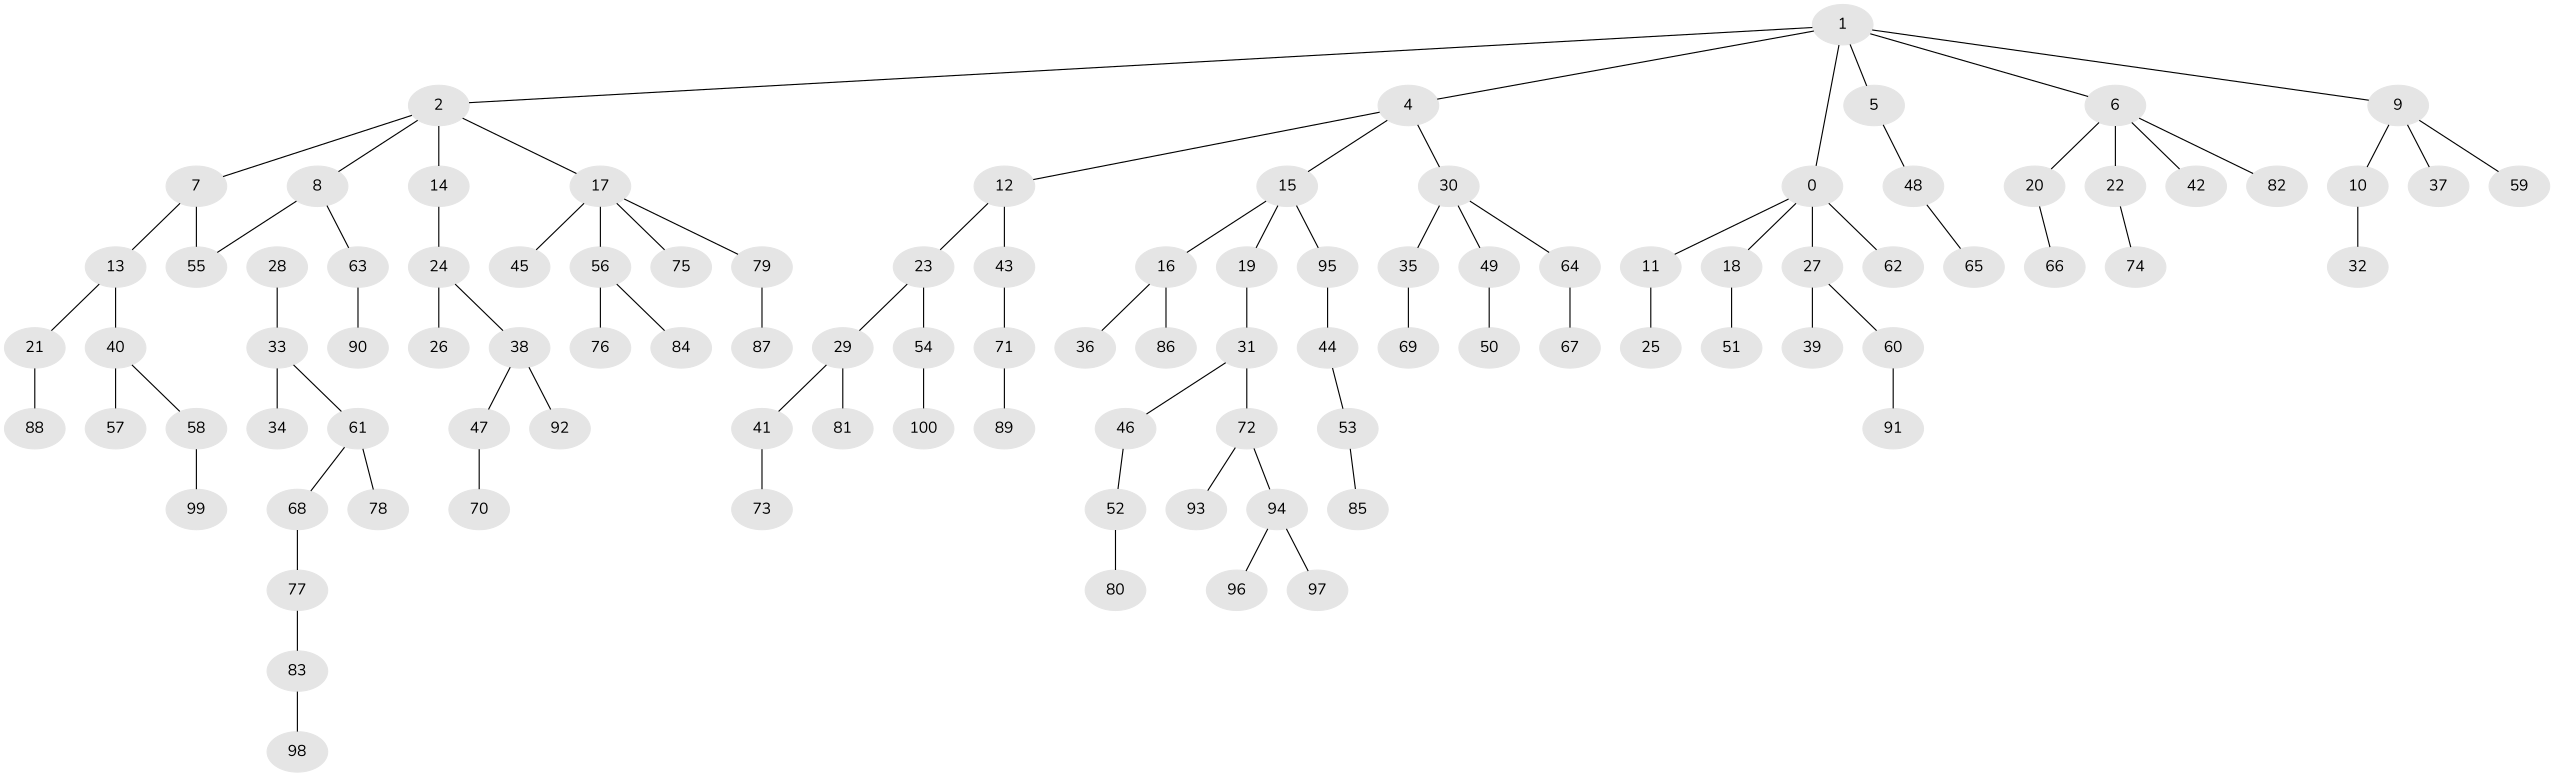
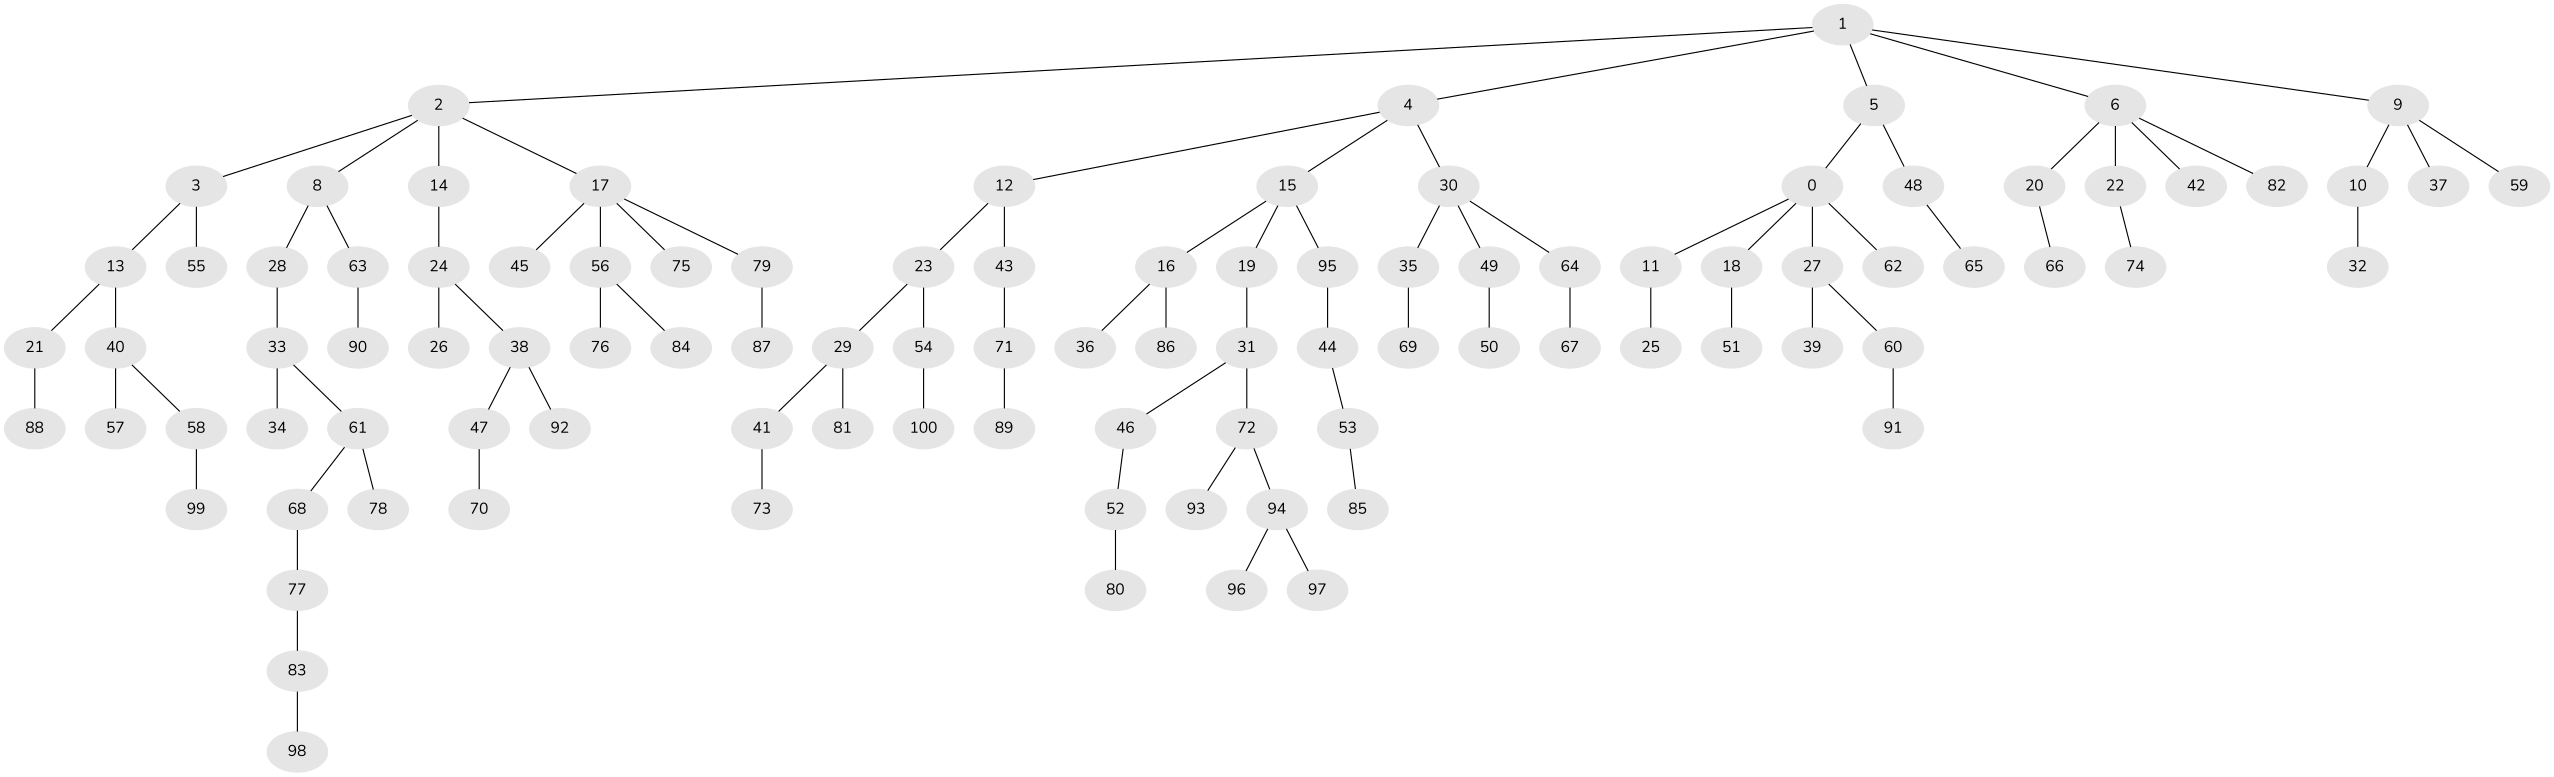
edge "1" -- "0": now "5" -- "0"
node "7": label "7" -> "3"
edge "8" -- "55": now "8" -- "28"
